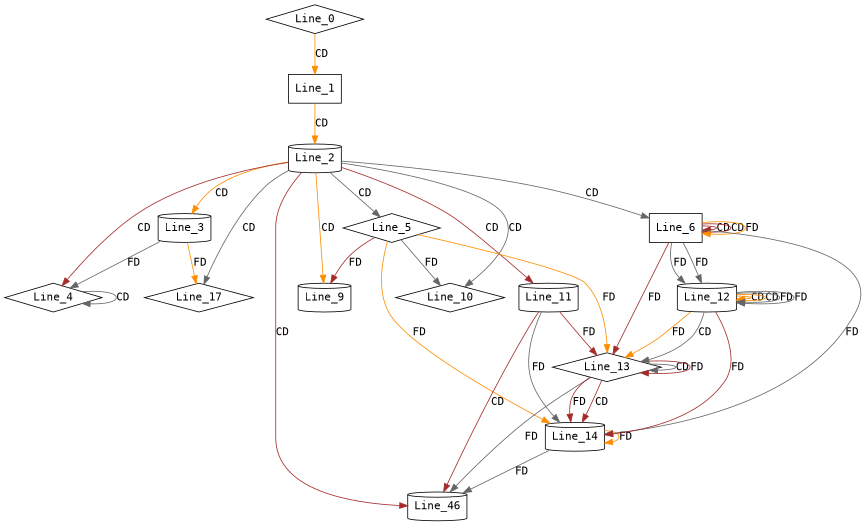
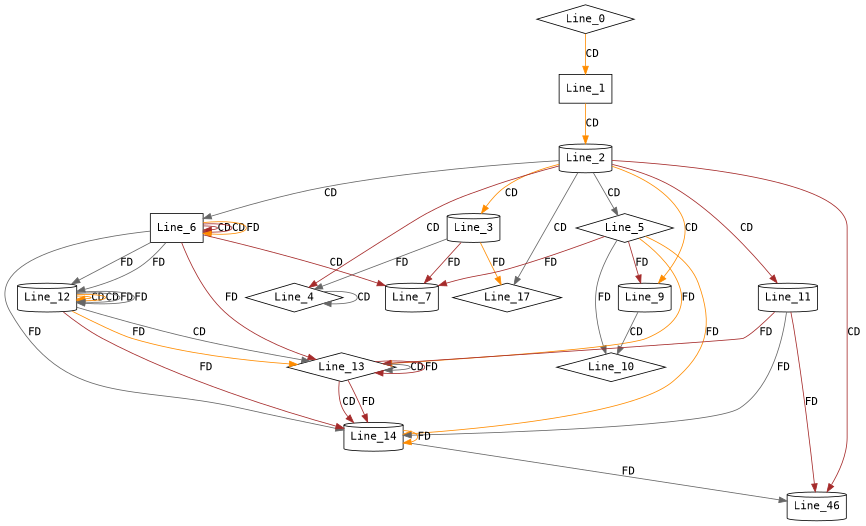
edge "Line_2" -> "Line_10": now "Line_9" -> "Line_10"
node "Line_7": added
edge "Line_11" -> "Line_46": label "CD" -> "FD"
edge "Line_13" -> "Line_46": removed, label "FD"
